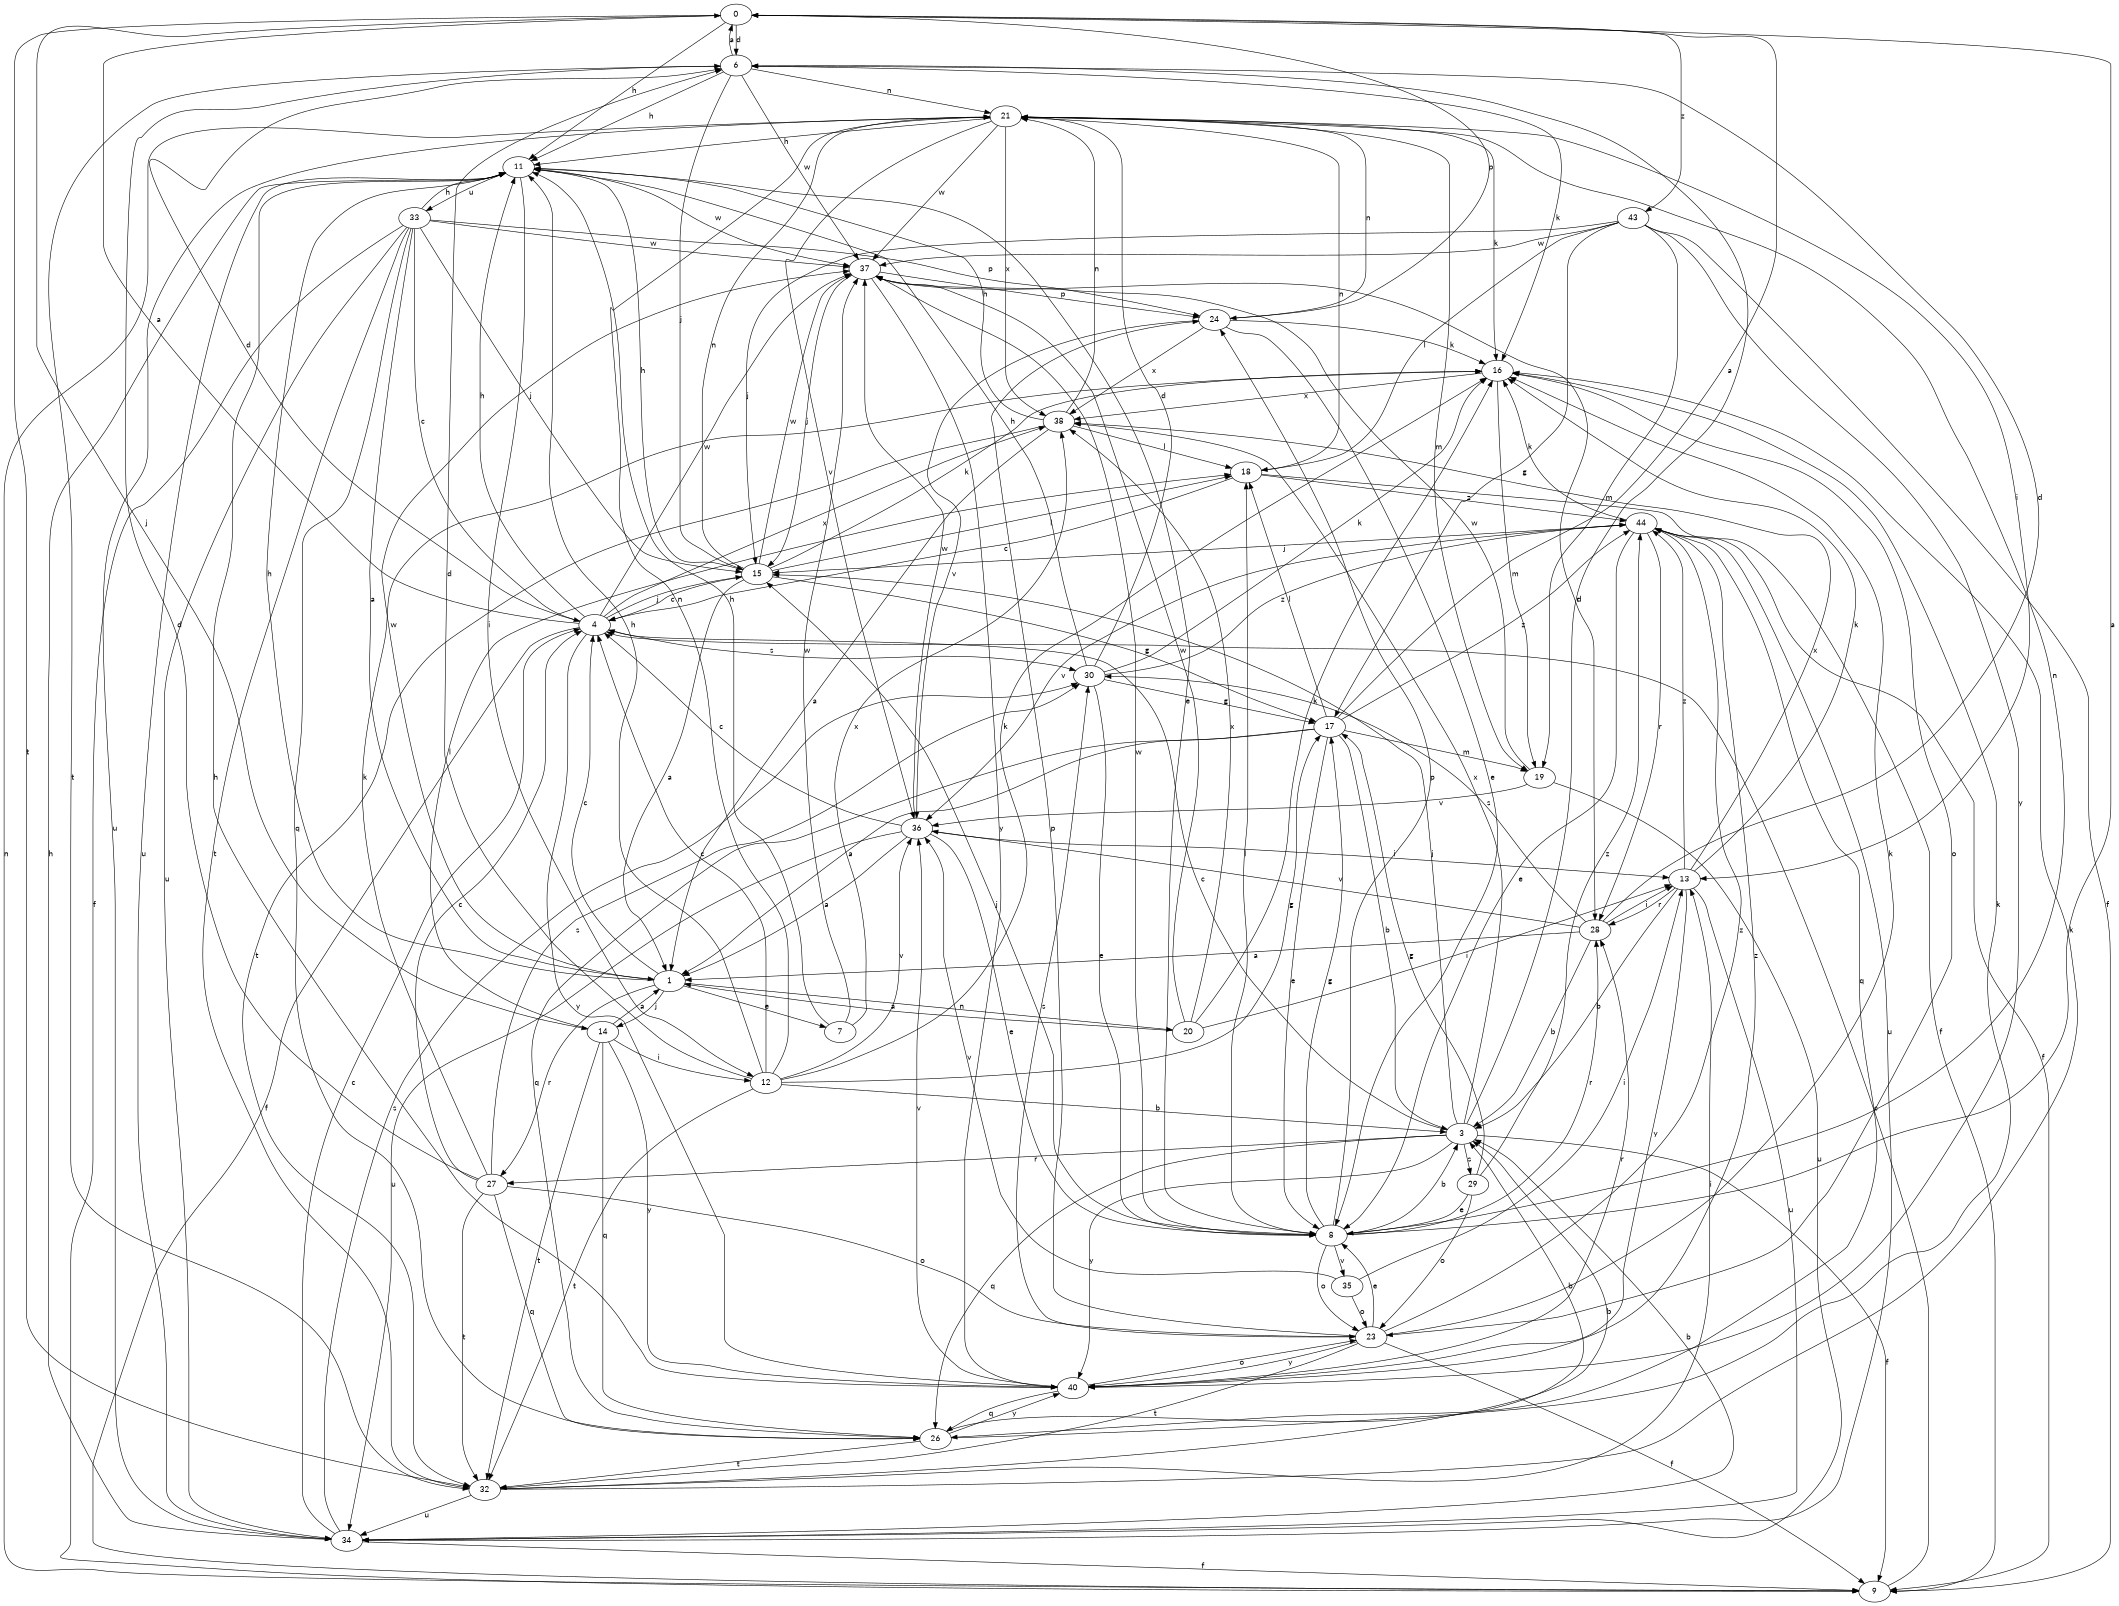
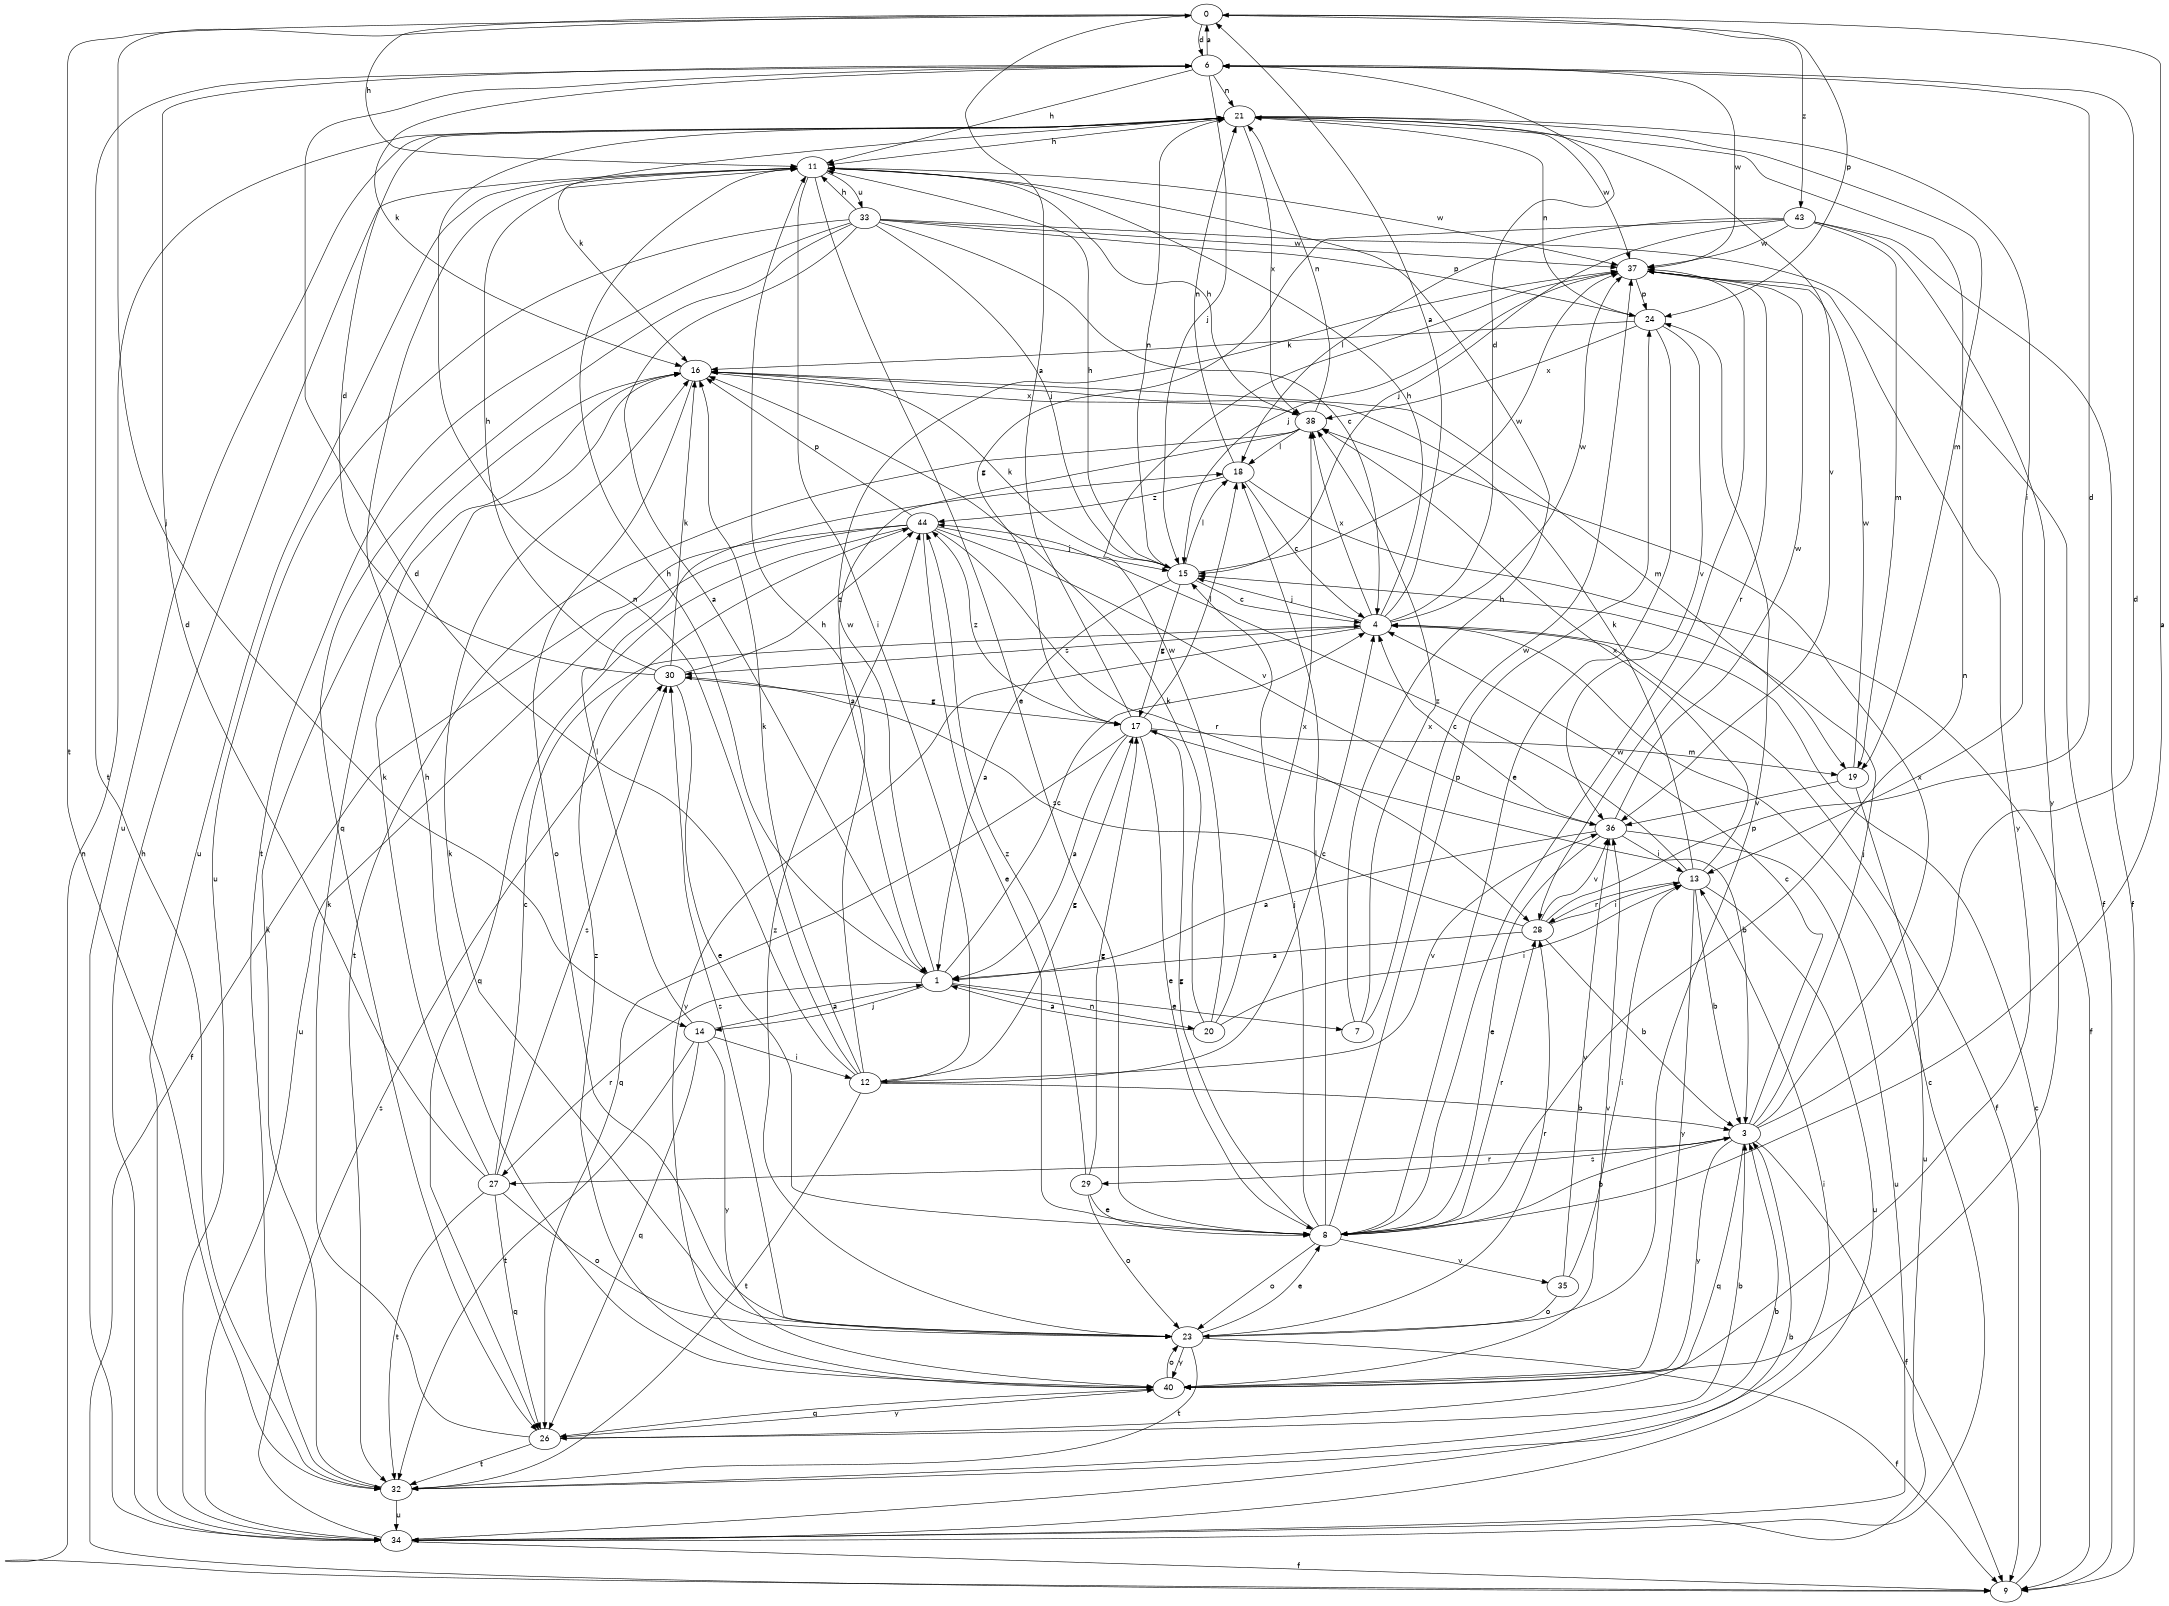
edge "44" -> "16": label "k" -> "p"
edge "40" -> "28": now "23" -> "28"
